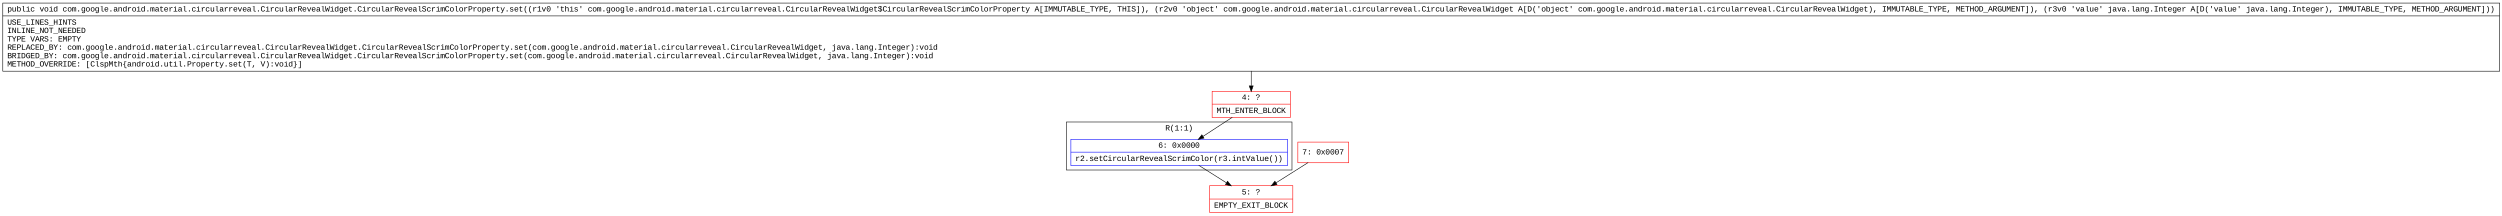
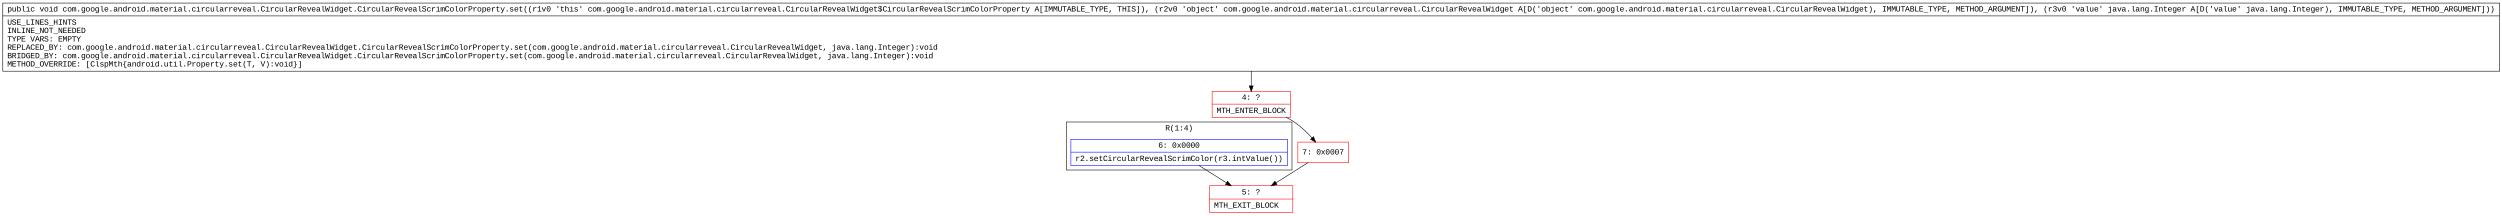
edge "4: ?" -> "6: 0x0000": now "4: ?" -> "7: 0x0007"
cluster "R(1:1)": label "R(1:1)" -> "R(1:4)"
node "5: ?": text "EMPTY_EXIT_BLOCK" -> "MTH_EXIT_BLOCK"
